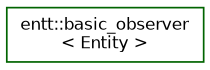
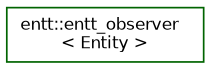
node "entt::basic_observer < Entity >": label "entt::basic_observer < Entity >" -> "entt::entt_observer < Entity >"
